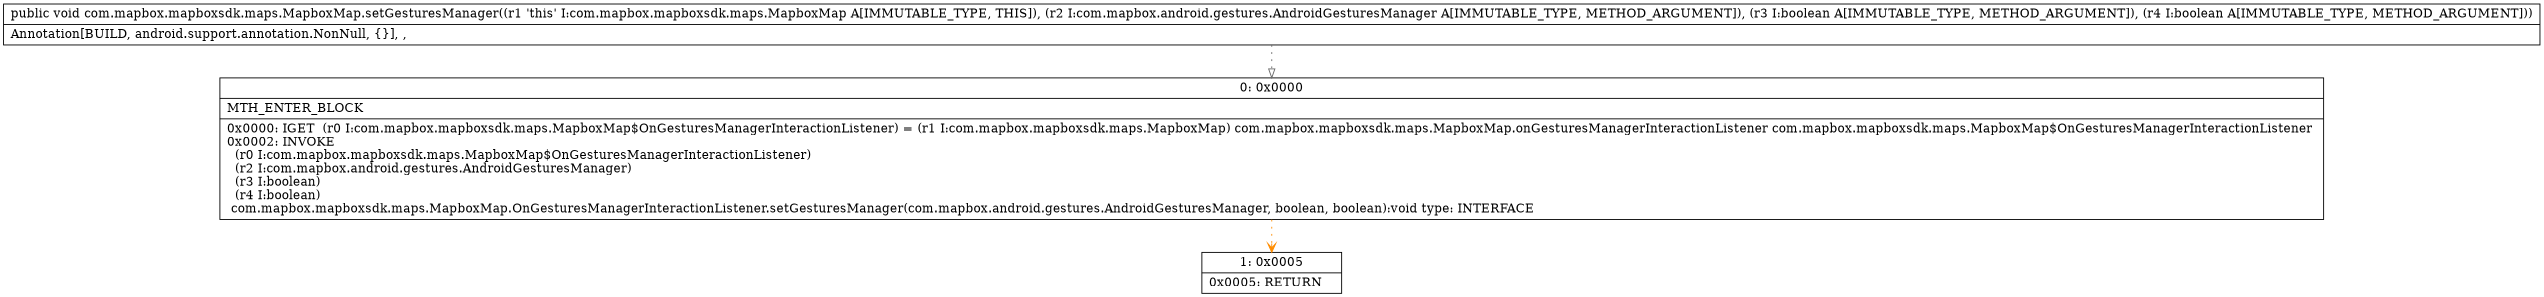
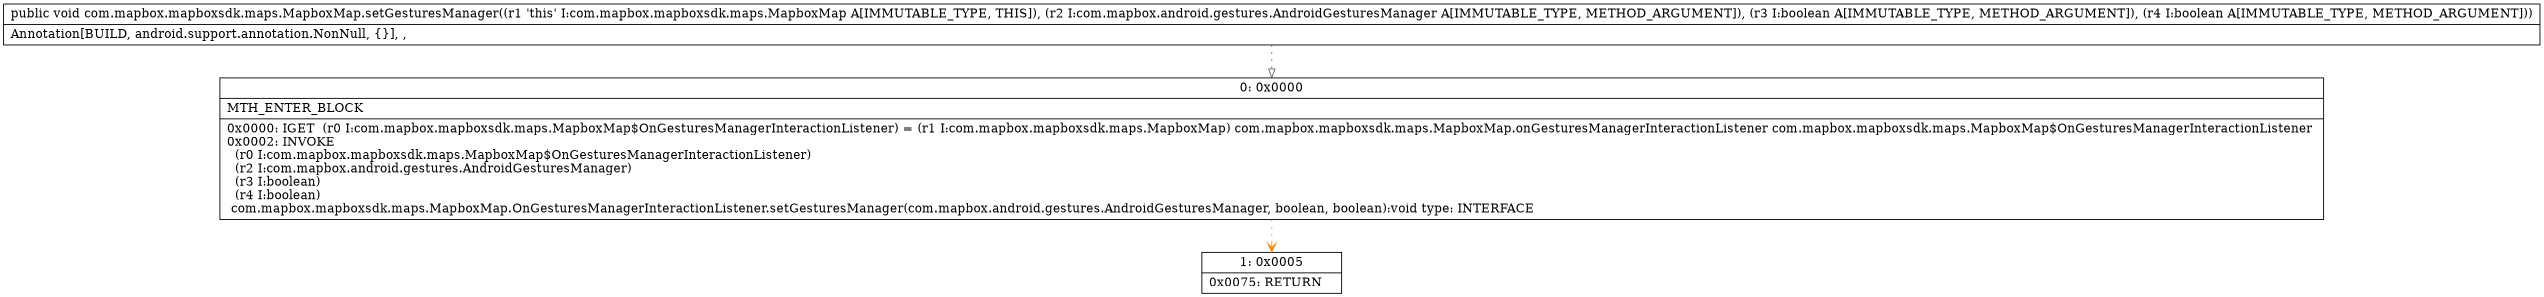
node "1: 0x0005": text "0x0005: RETURN" -> "0x0075: RETURN"
